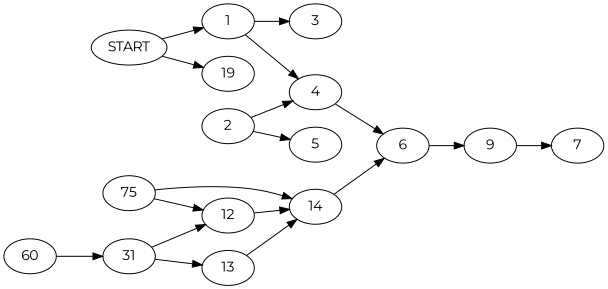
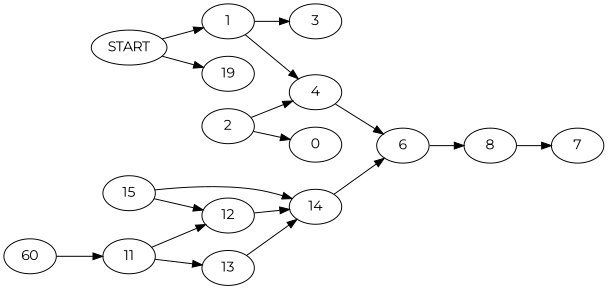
node "5": label "5" -> "0"
node "9": label "9" -> "8"
node "75": label "75" -> "15"
node "31": label "31" -> "11"
